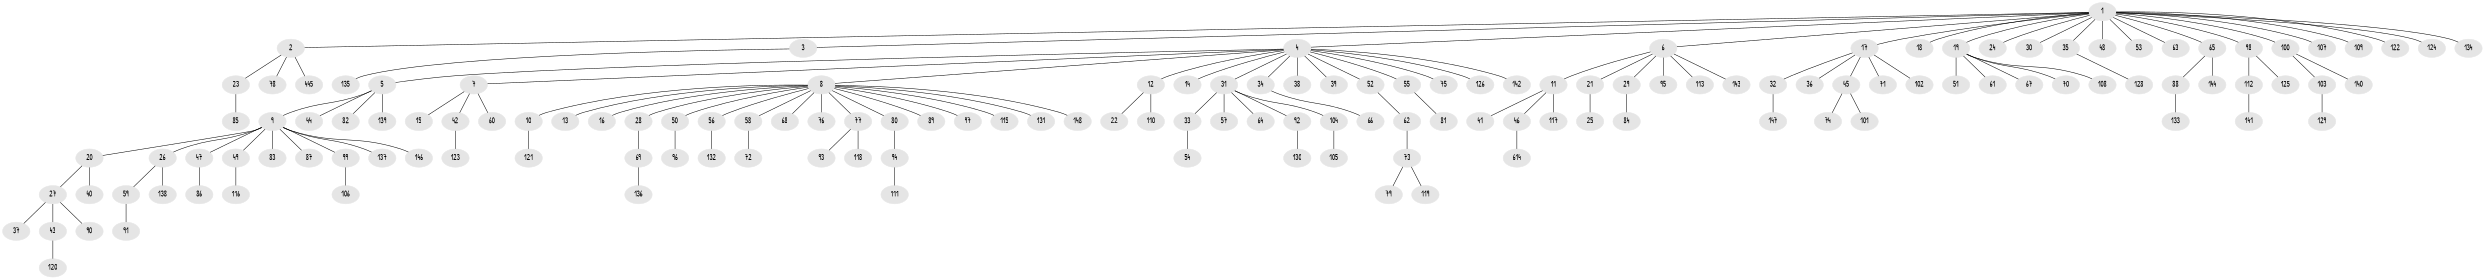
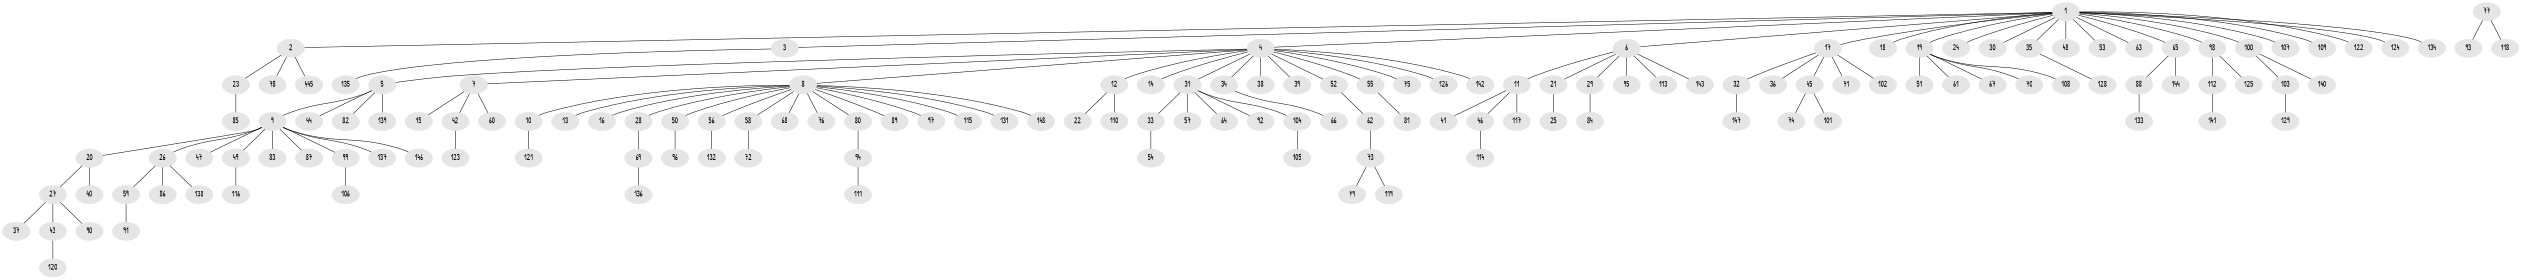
edge "8" -- "77": removed
node "130": removed
node "614": label "614" -> "114"
edge "47" -- "86": now "26" -- "86"
